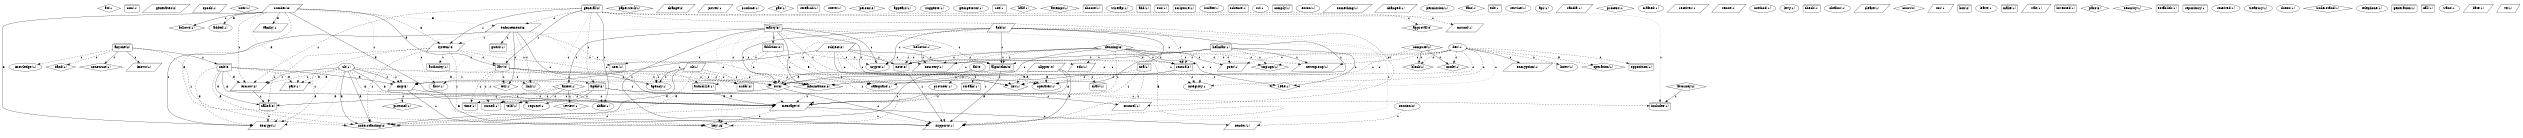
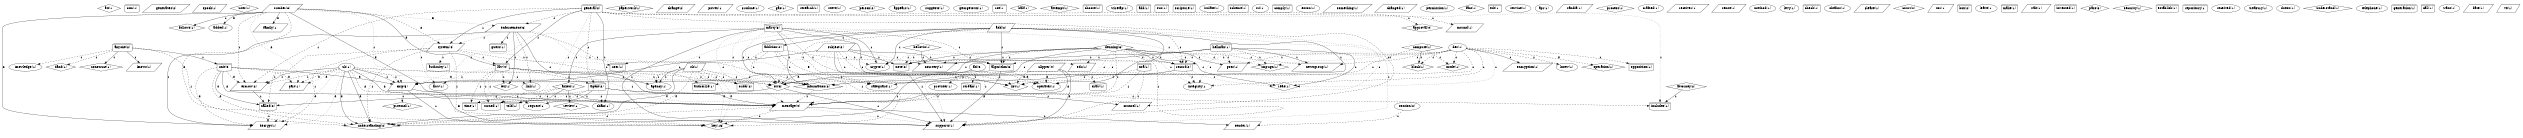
edge "marty(3)" -> "addition(2)": now "add(2)" -> "addition(2)"
edge "compute(1)" -> "mode(1)": style solid -> dashed
edge "denning(3)" -> "chip(5)": style dashed -> solid
edge "denning(3)" -> "supports(1)": label "5" -> "1"
